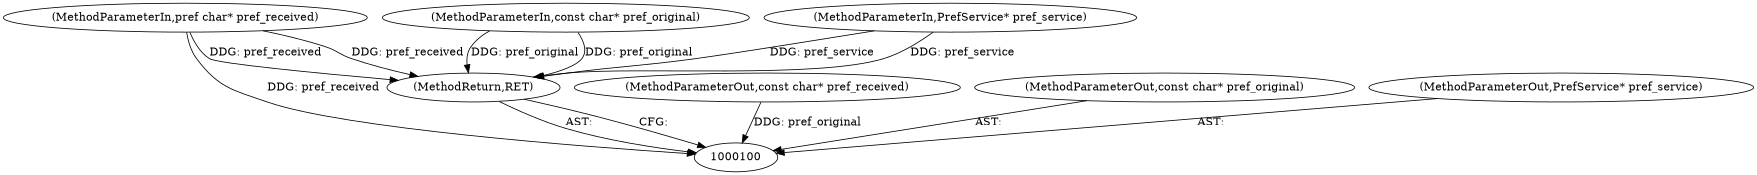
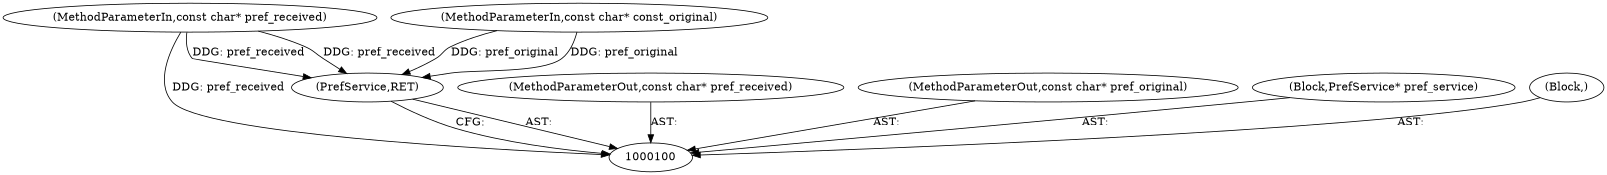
node "(MethodParameterIn,pref char* pref_received)": label "(MethodParameterIn,pref char* pref_received)" -> "(MethodParameterIn,const char* pref_received)"
node "(MethodParameterIn,const char* pref_original)": label "(MethodParameterIn,const char* pref_original)" -> "(MethodParameterIn,const char* const_original)"
node "(MethodParameterIn,PrefService* pref_service)": removed
node "(MethodReturn,RET)": label "(MethodReturn,RET)" -> "(PrefService,RET)"
node "(MethodParameterOut,PrefService* pref_service)": label "(MethodParameterOut,PrefService* pref_service)" -> "(Block,PrefService* pref_service)"
node "(Block,)": added
edge "(MethodParameterOut,const char* pref_received)" -> "1000100": label "DDG: pref_original" -> "AST: "
